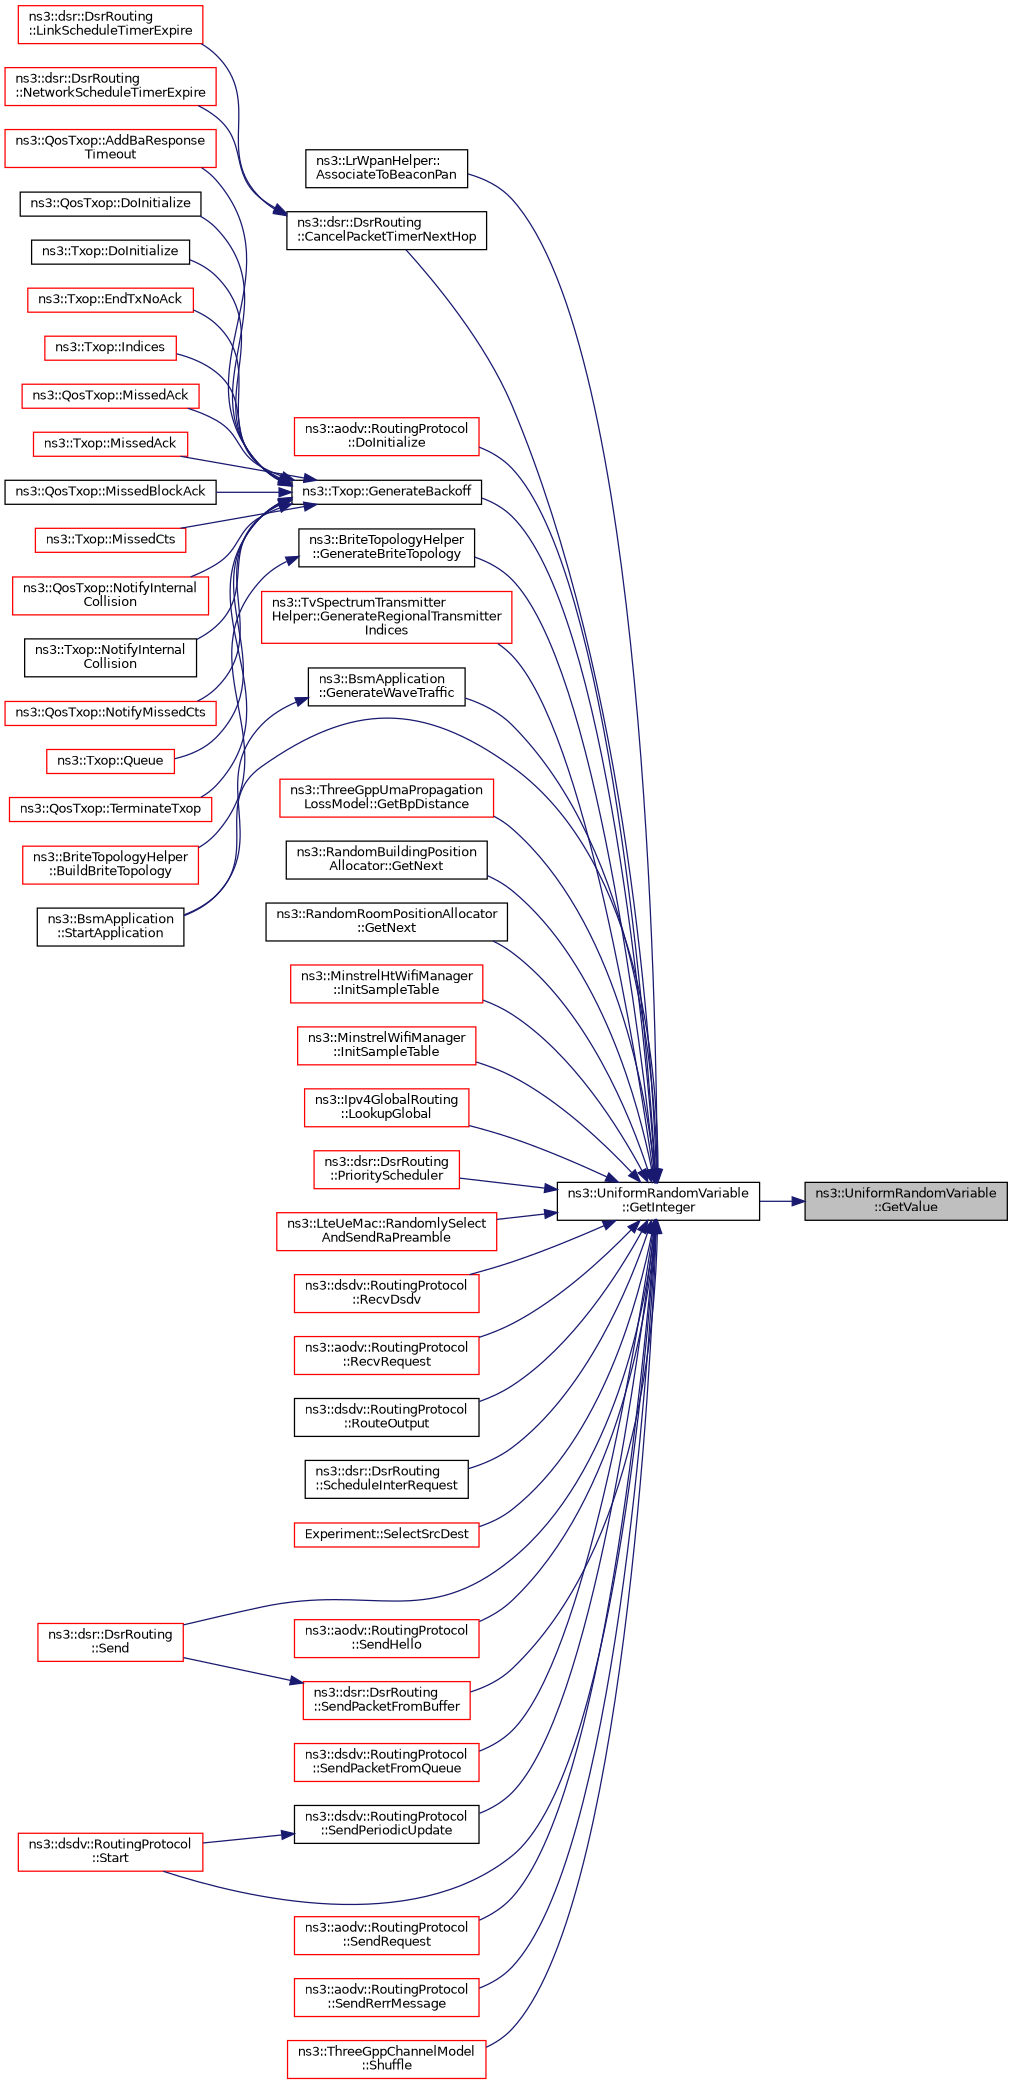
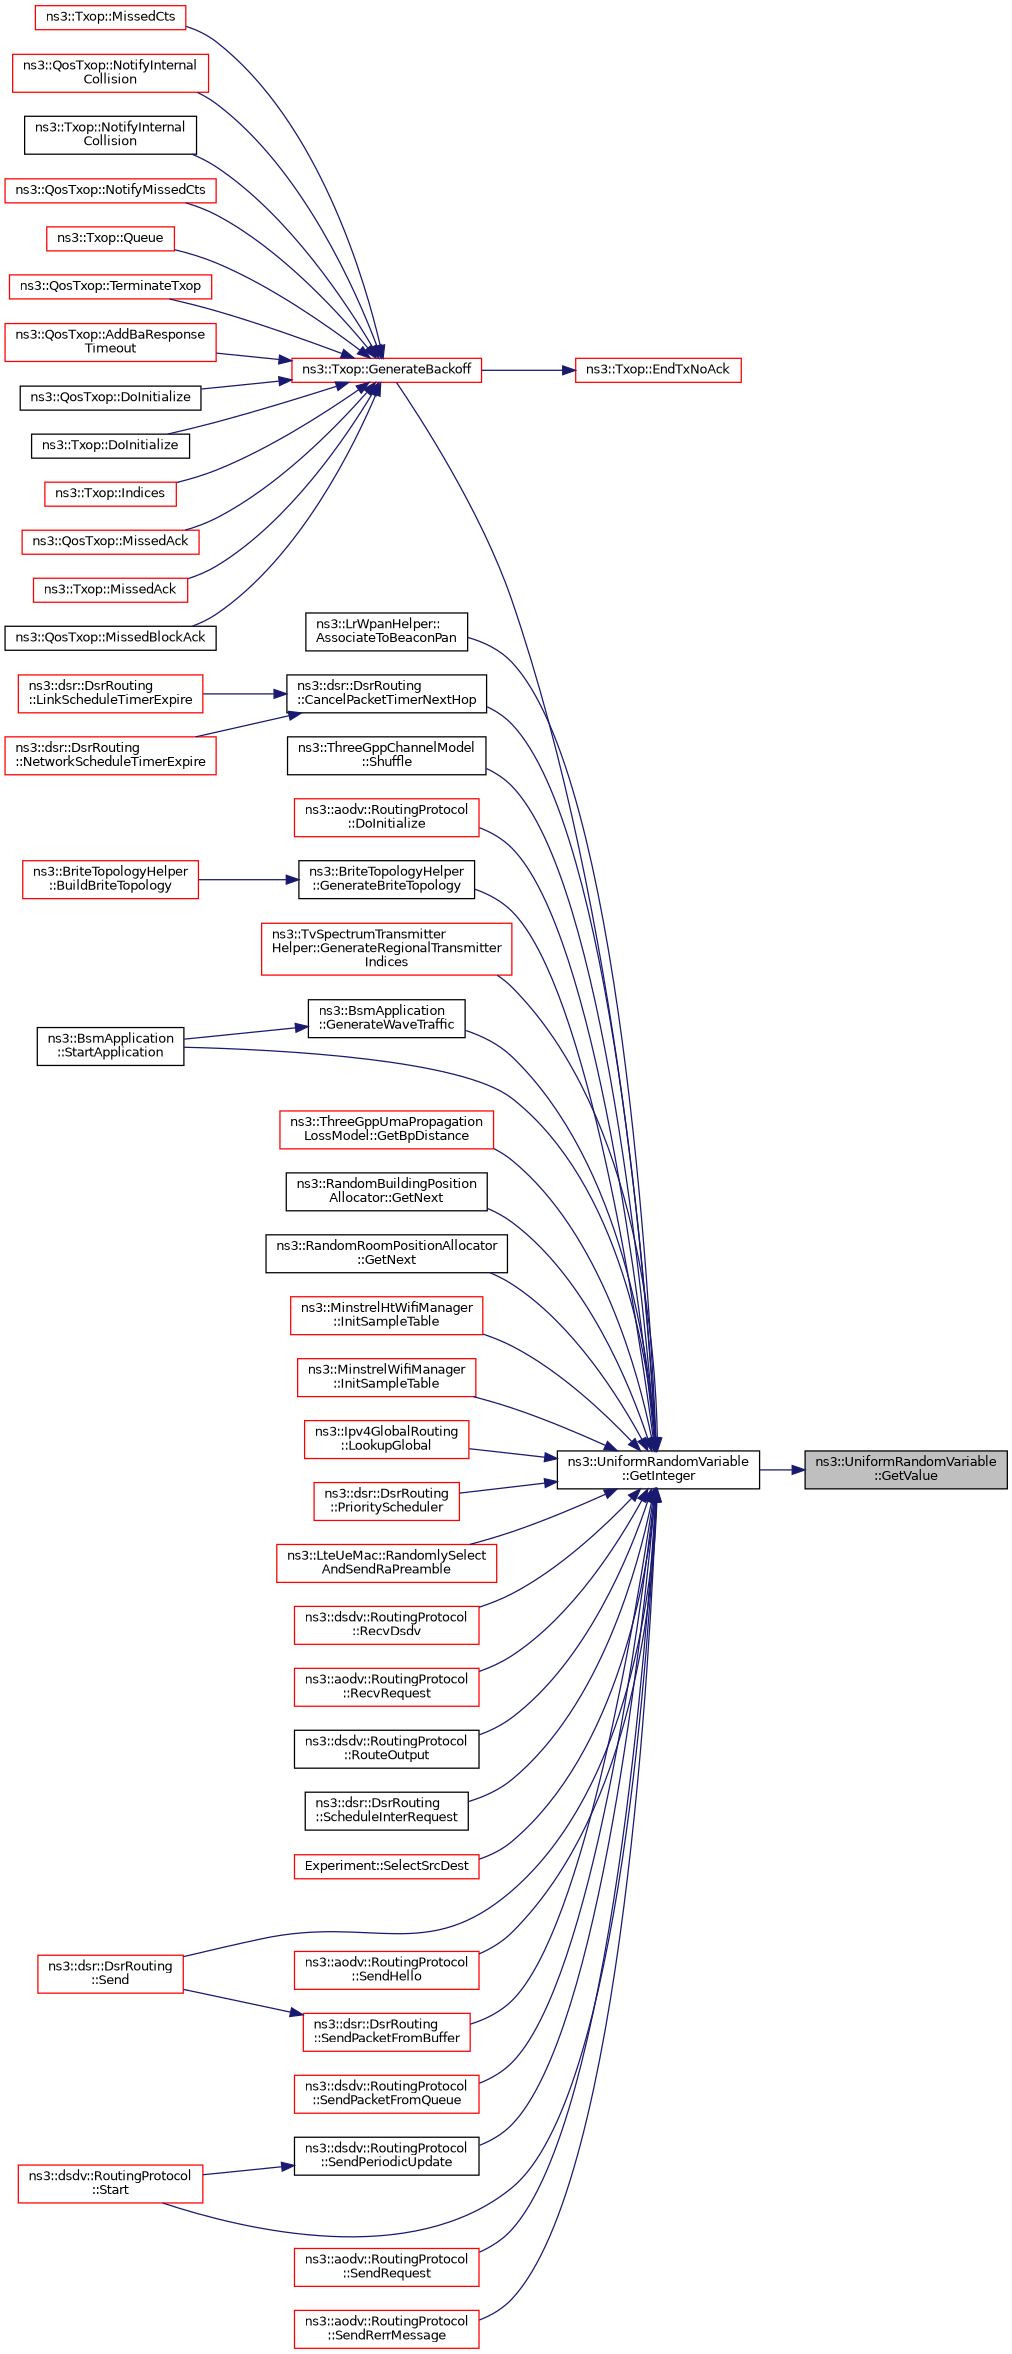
edge "ns3::Txop::EndTxNoAck" -> "ns3::Txop::GenerateBackoff": reversed
node "ns3::Txop::GenerateBackoff": color black -> red
node "ns3::ThreeGppChannelModel ::Shuffle": color red -> black
